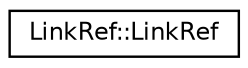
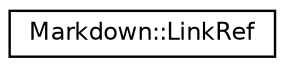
node "LinkRef::LinkRef": label "LinkRef::LinkRef" -> "Markdown::LinkRef"
